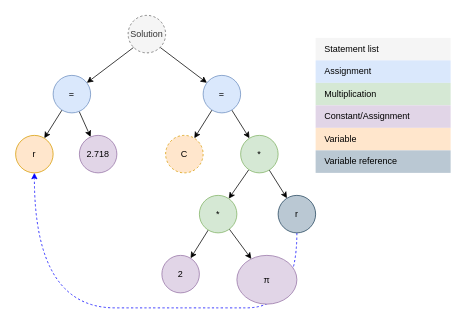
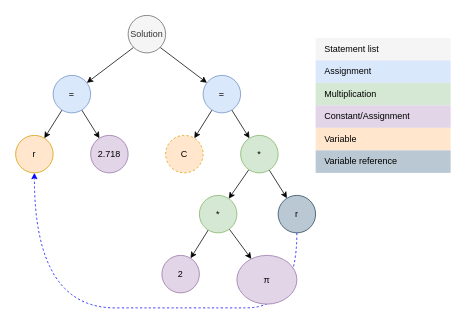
node "Solution": style dashed -> solid
node "2.718": moved (98, 154) -> (109, 154)
